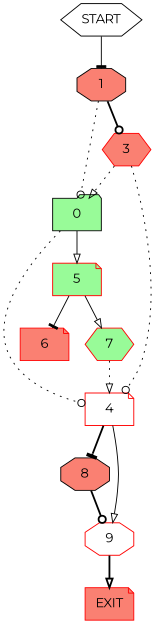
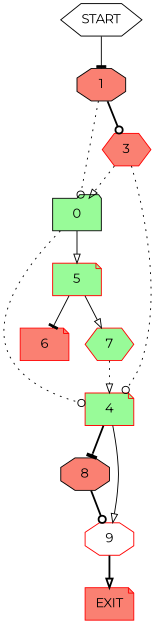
node "4": fillcolor white -> palegreen
